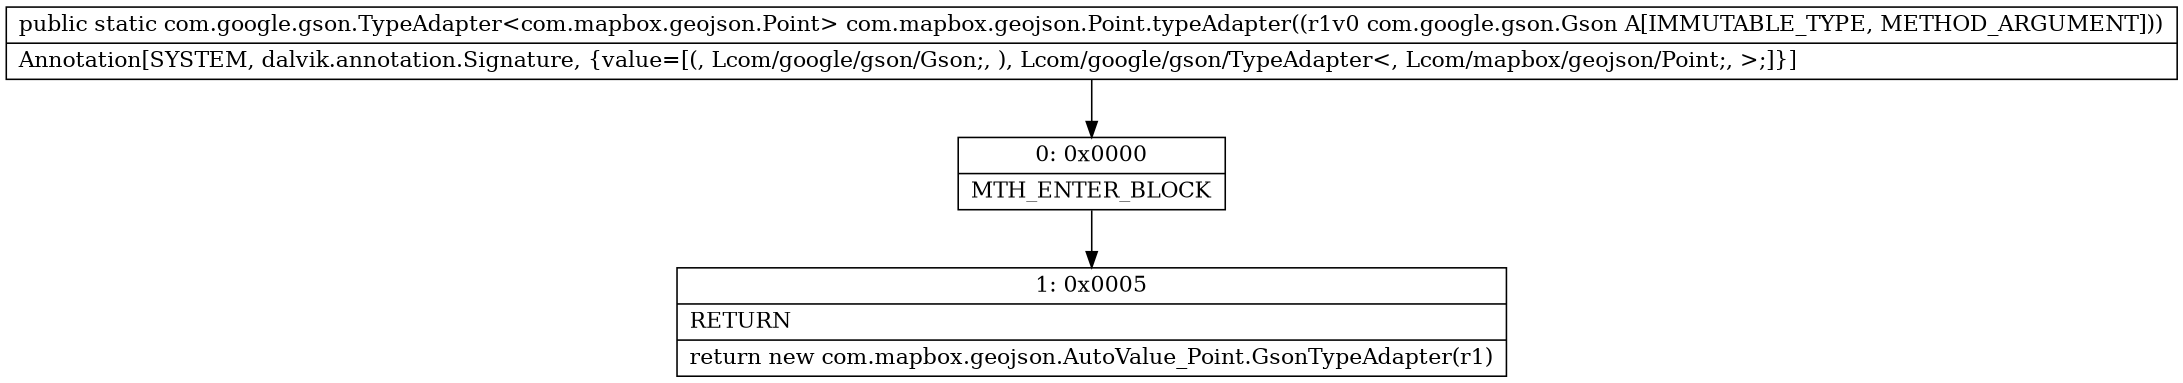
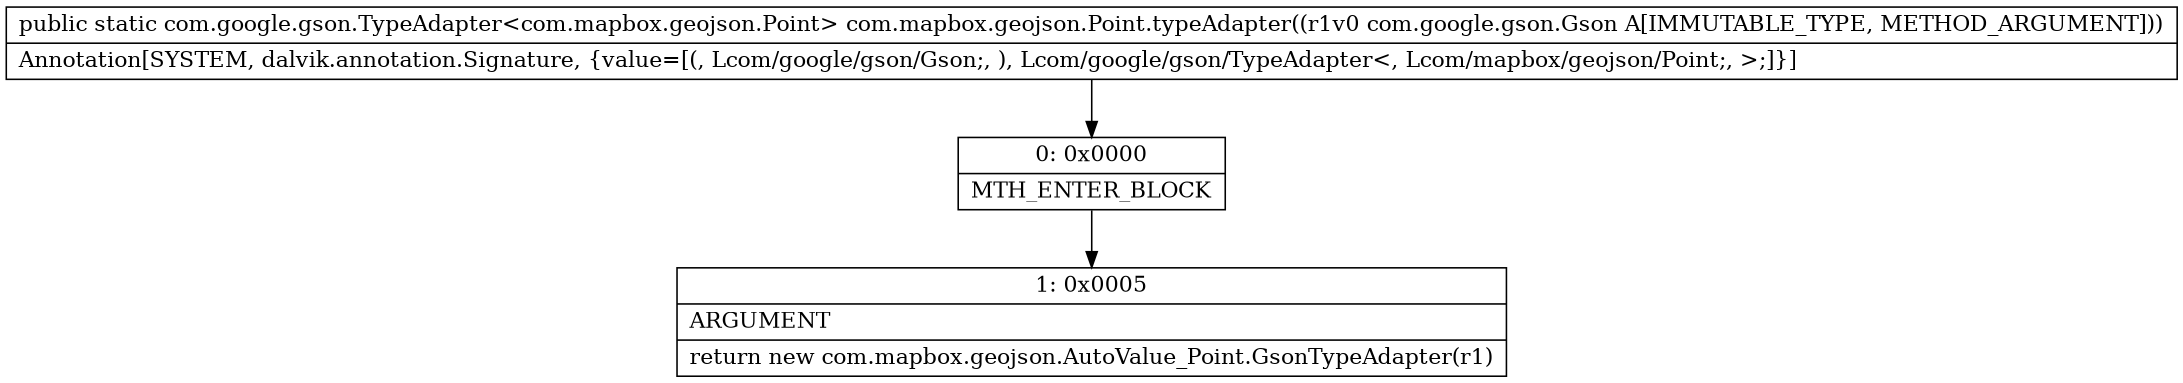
node "1: 0x0005": text "RETURN" -> "ARGUMENT"
